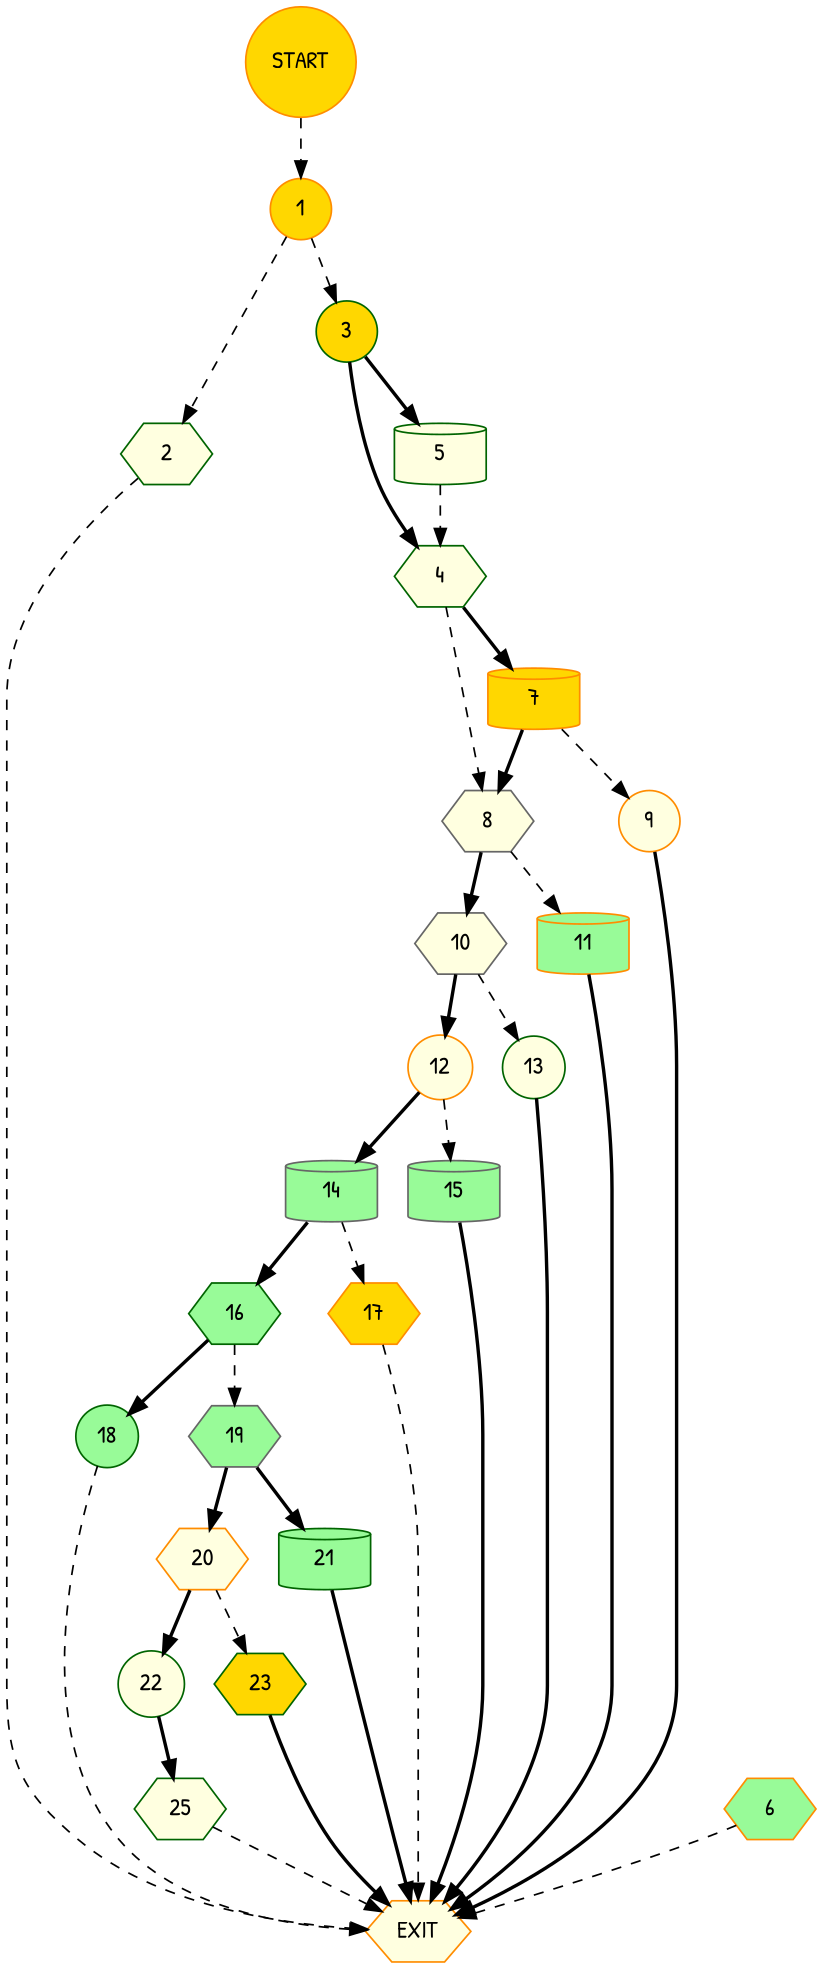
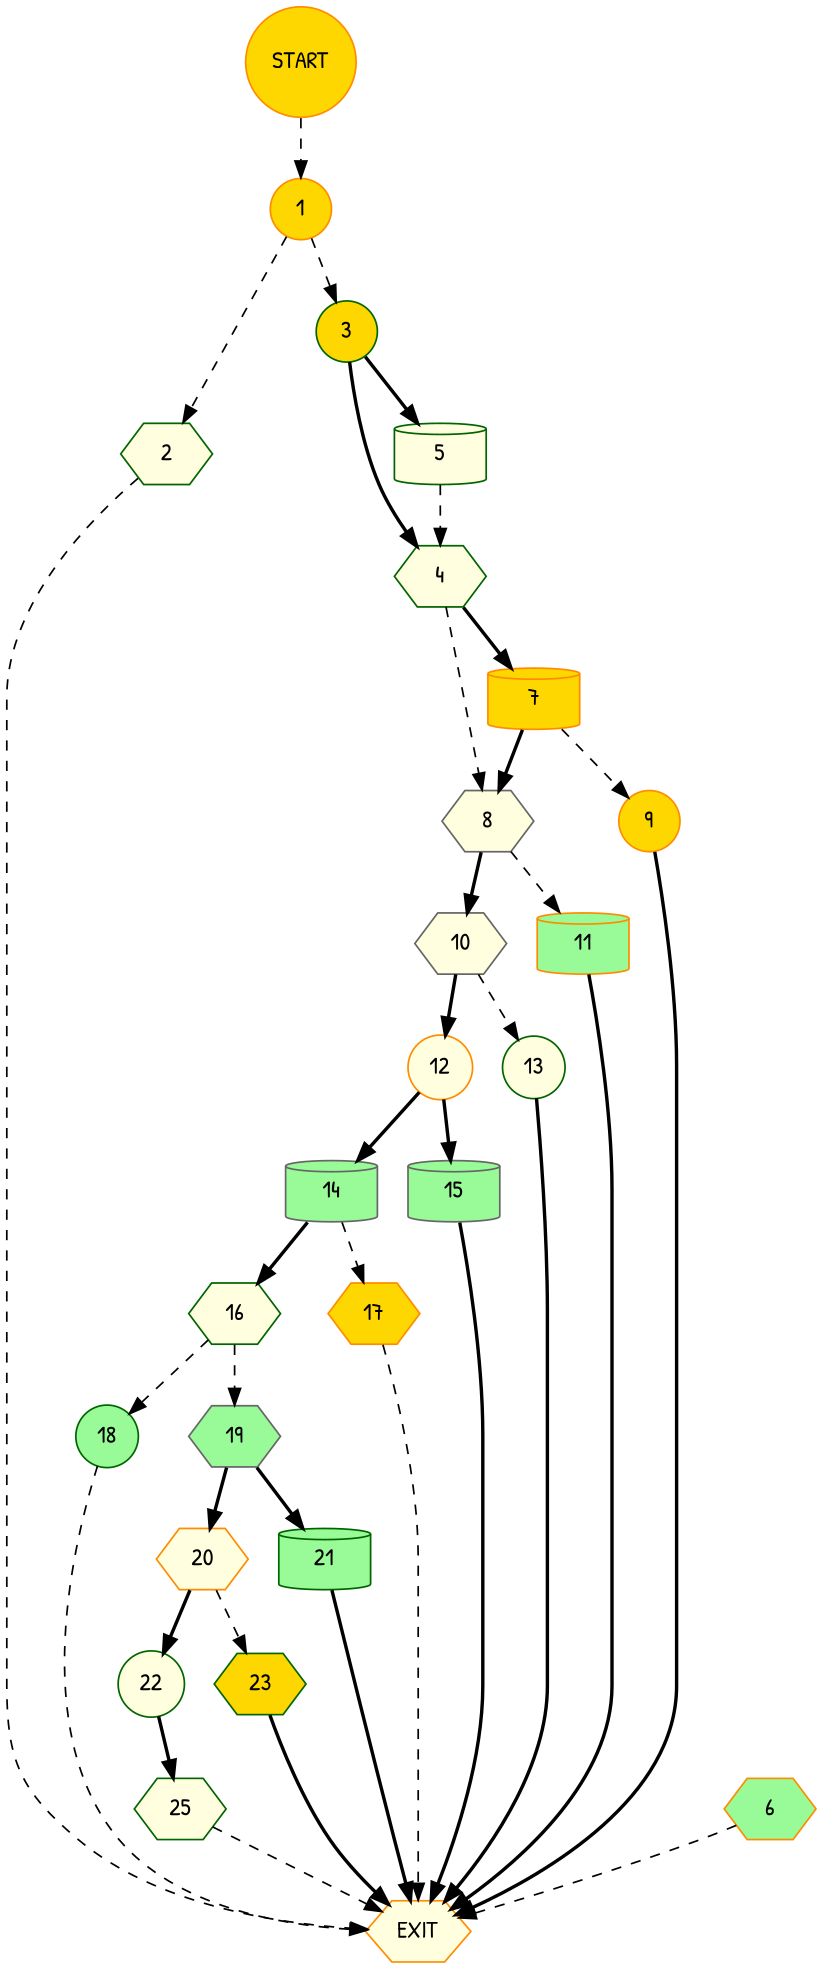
node "9": fillcolor lightyellow -> gold
edge "12" -> "15": style dashed -> bold
node "16": fillcolor palegreen -> lightyellow
edge "16" -> "18": style bold -> dashed
